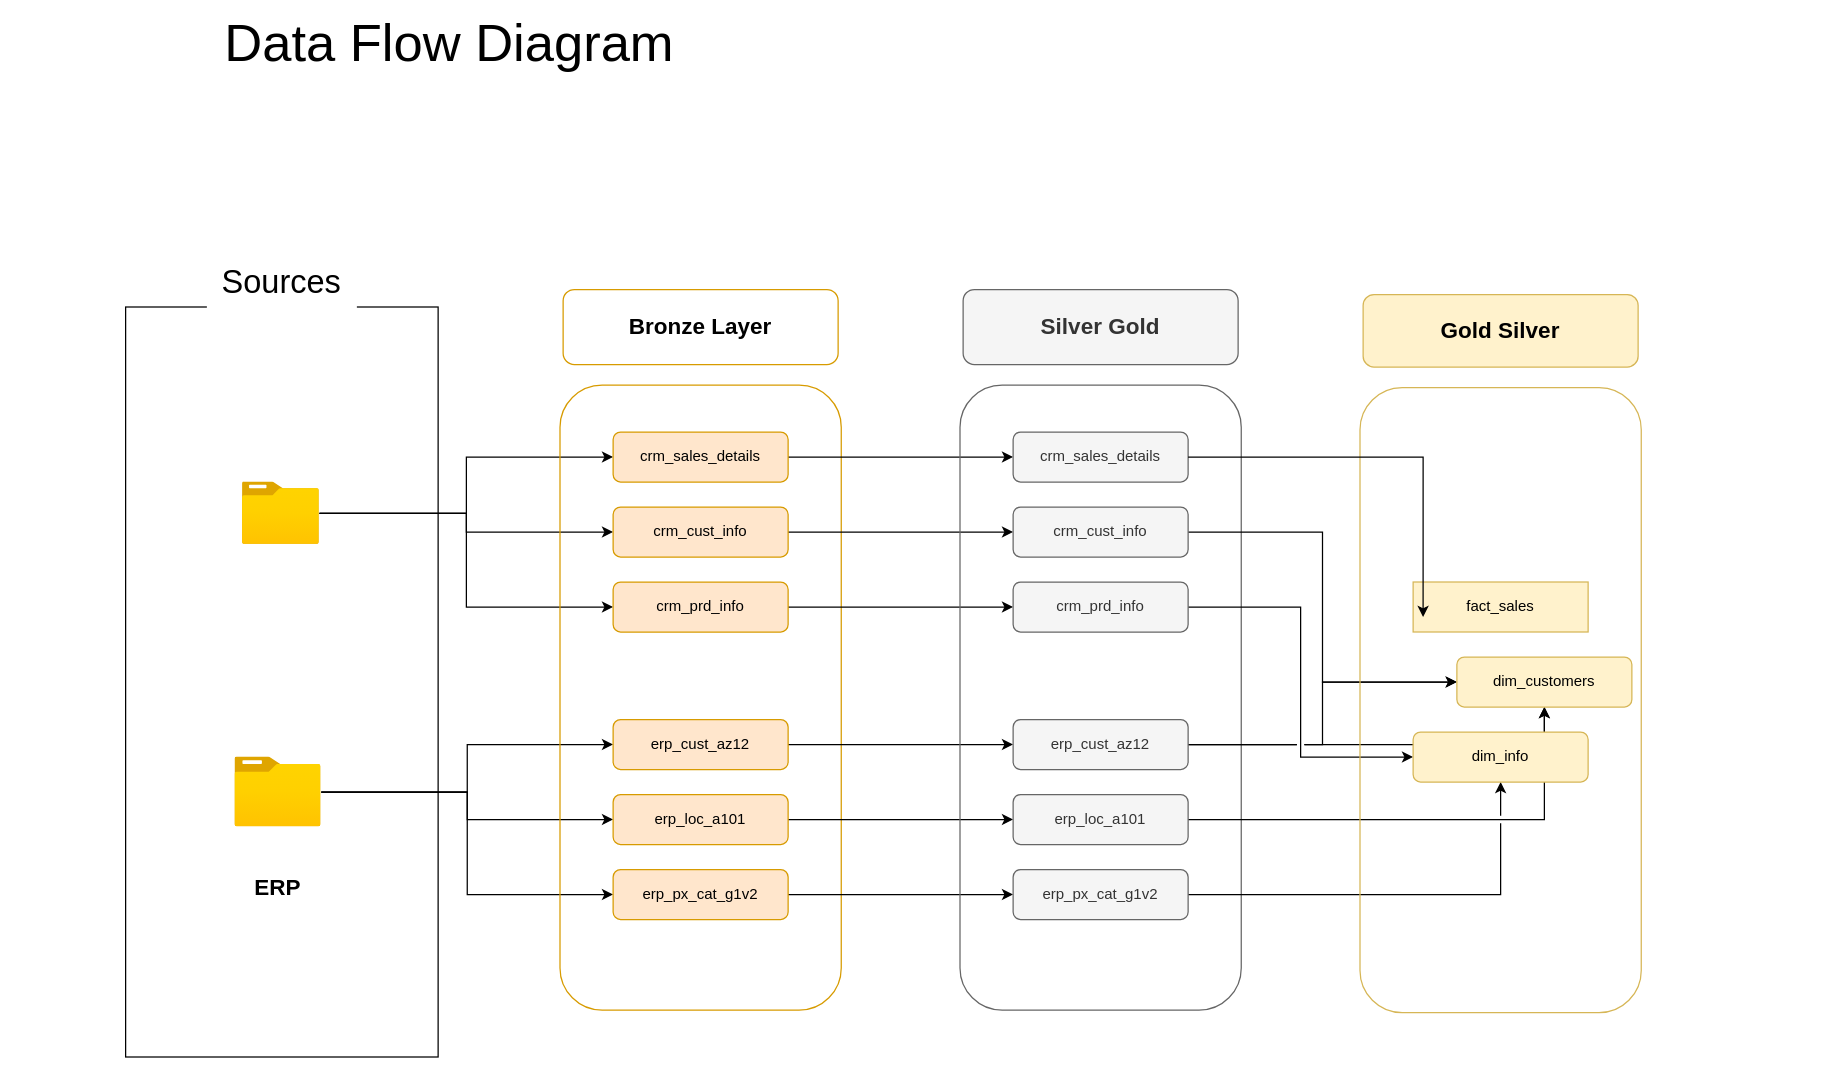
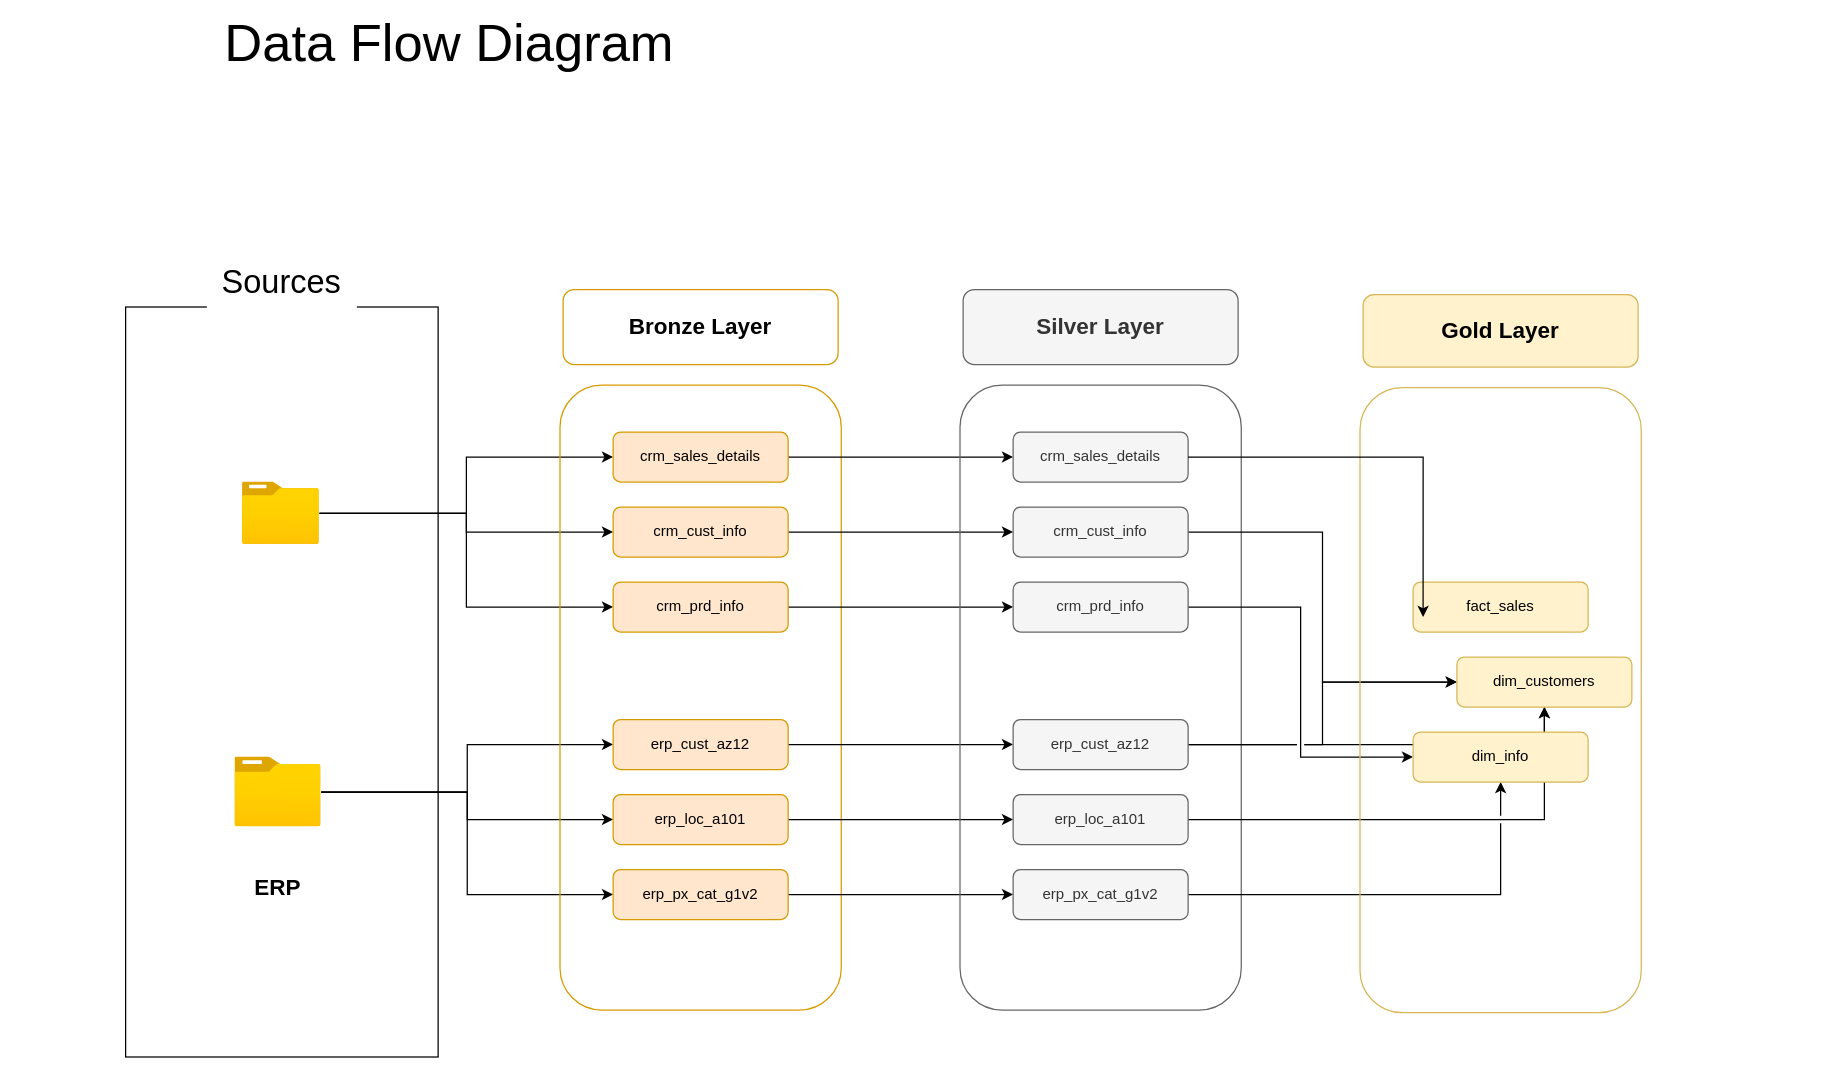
node "Silver Gold": label "Silver Gold" -> "Silver Layer"
node "Gold Silver": label "Gold Silver" -> "Gold Layer"
node "fact_sales": shape rectangle -> rounded rectangle
